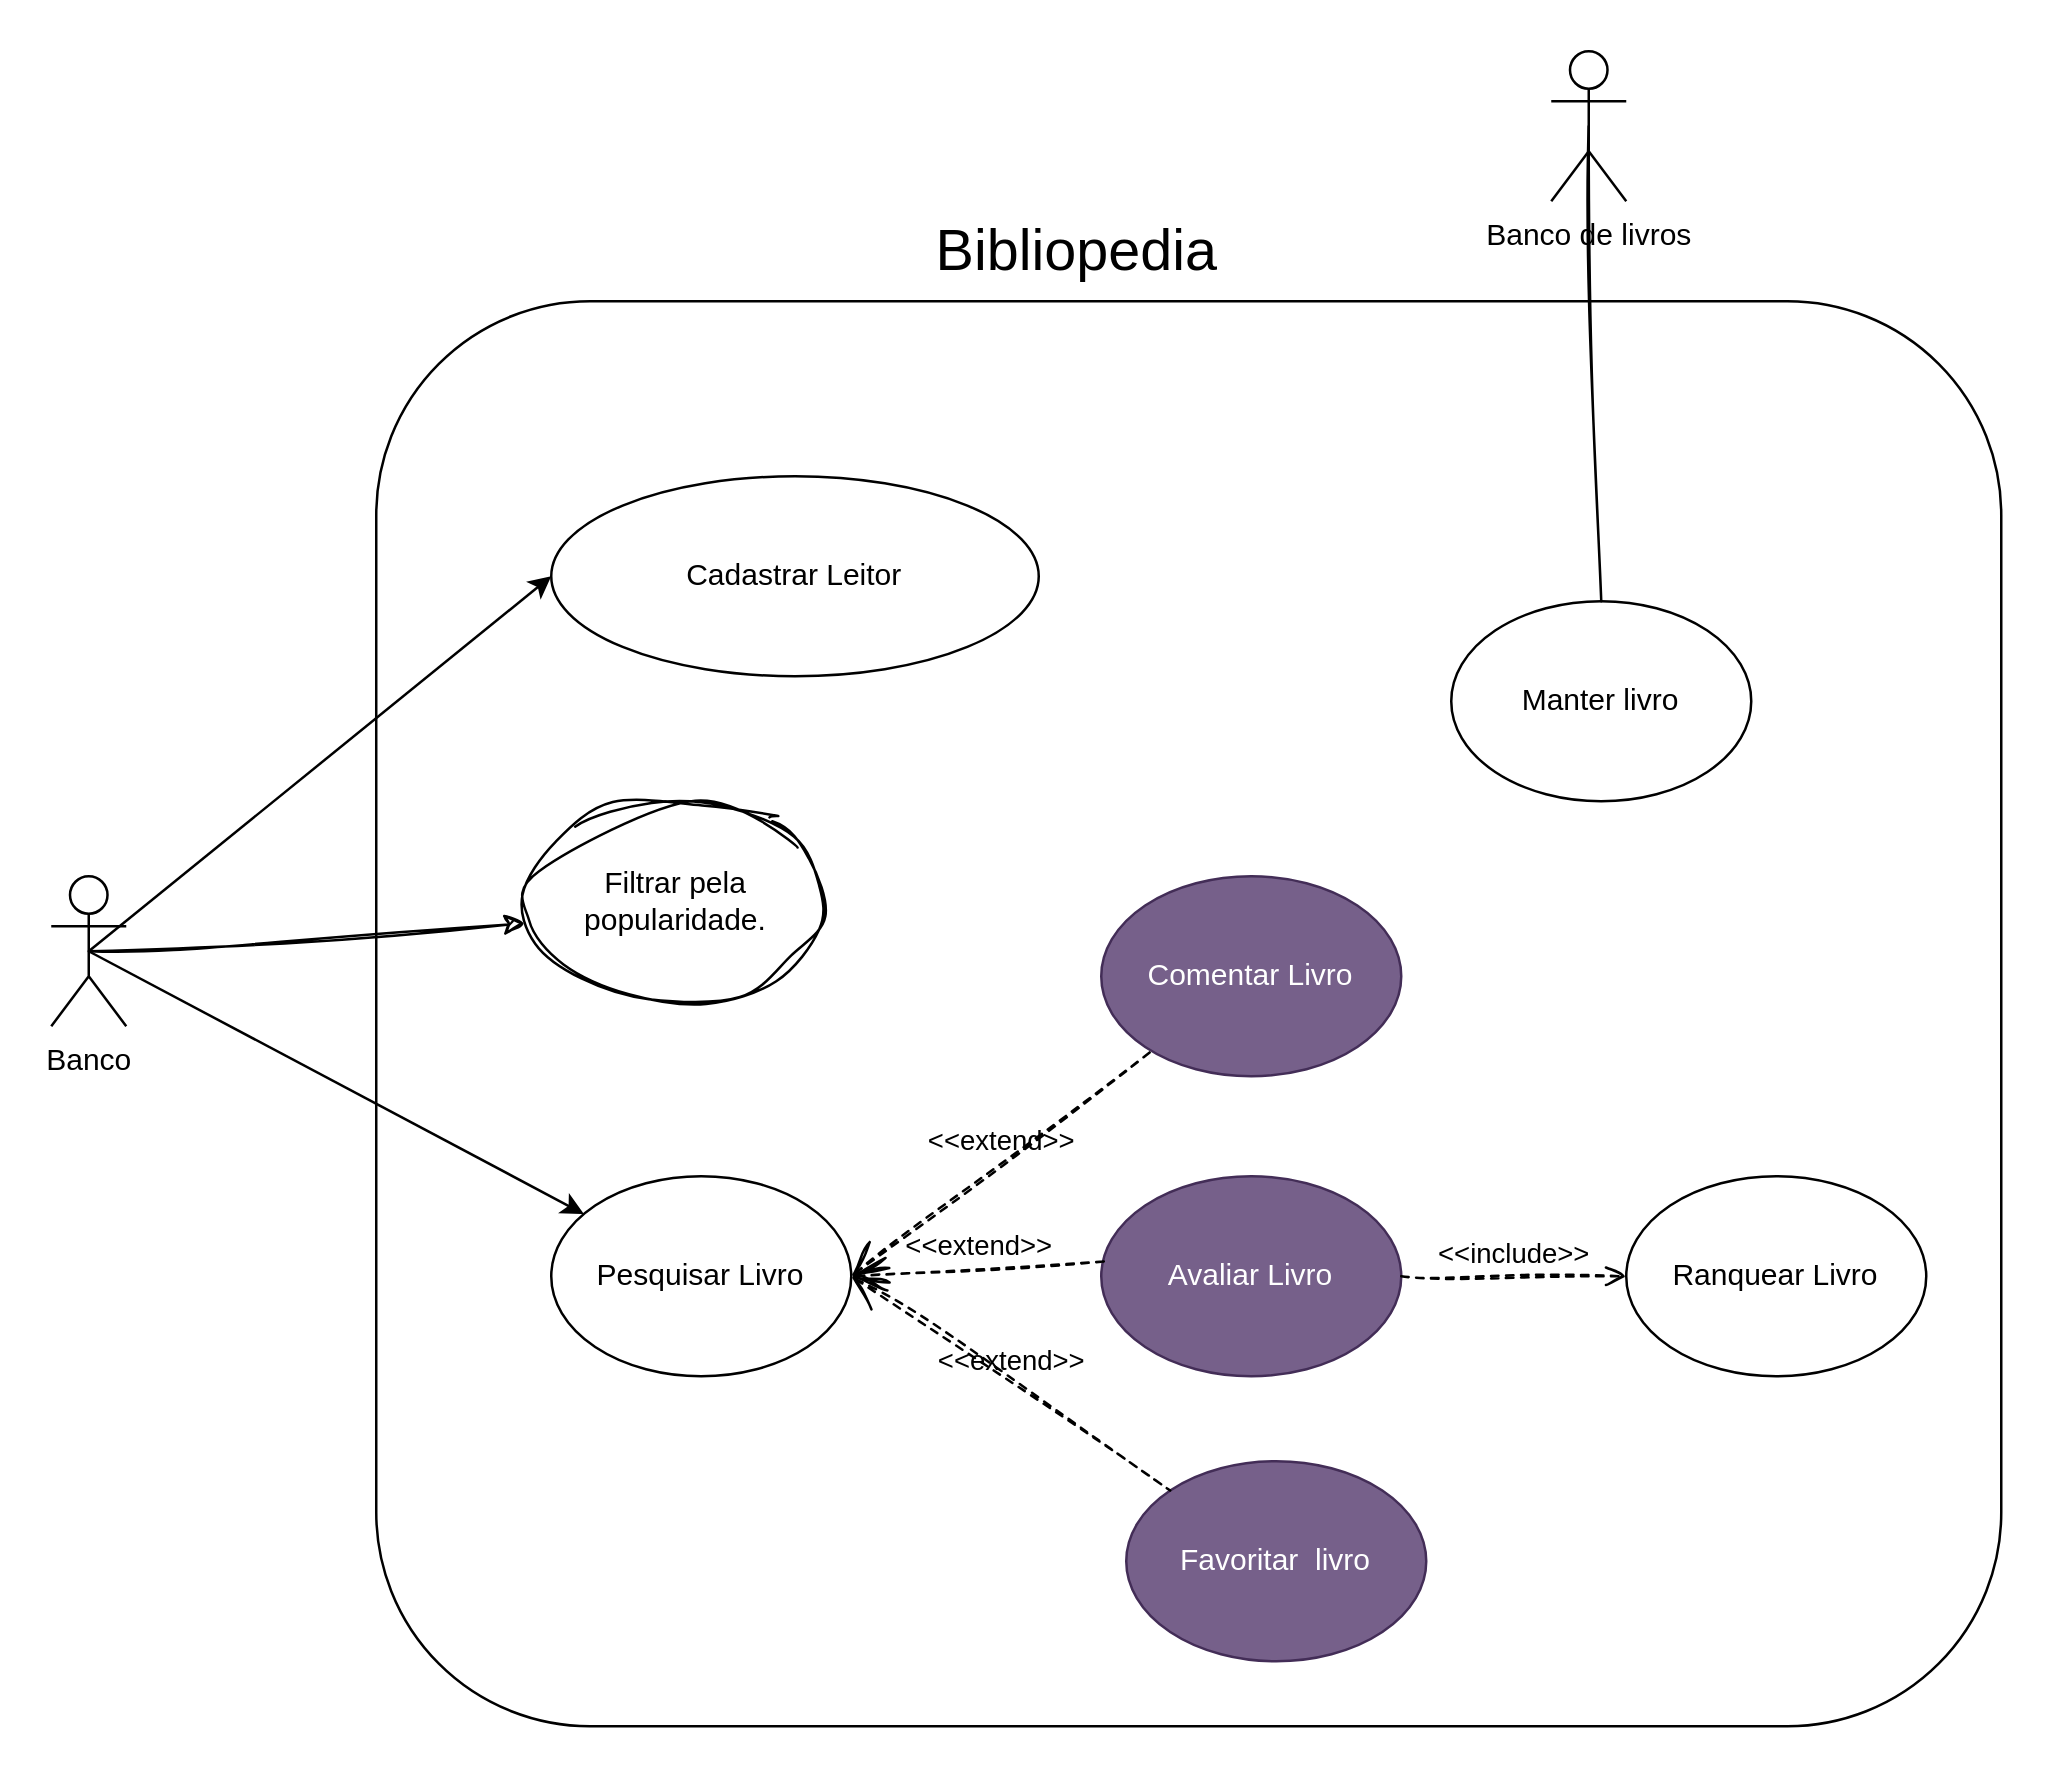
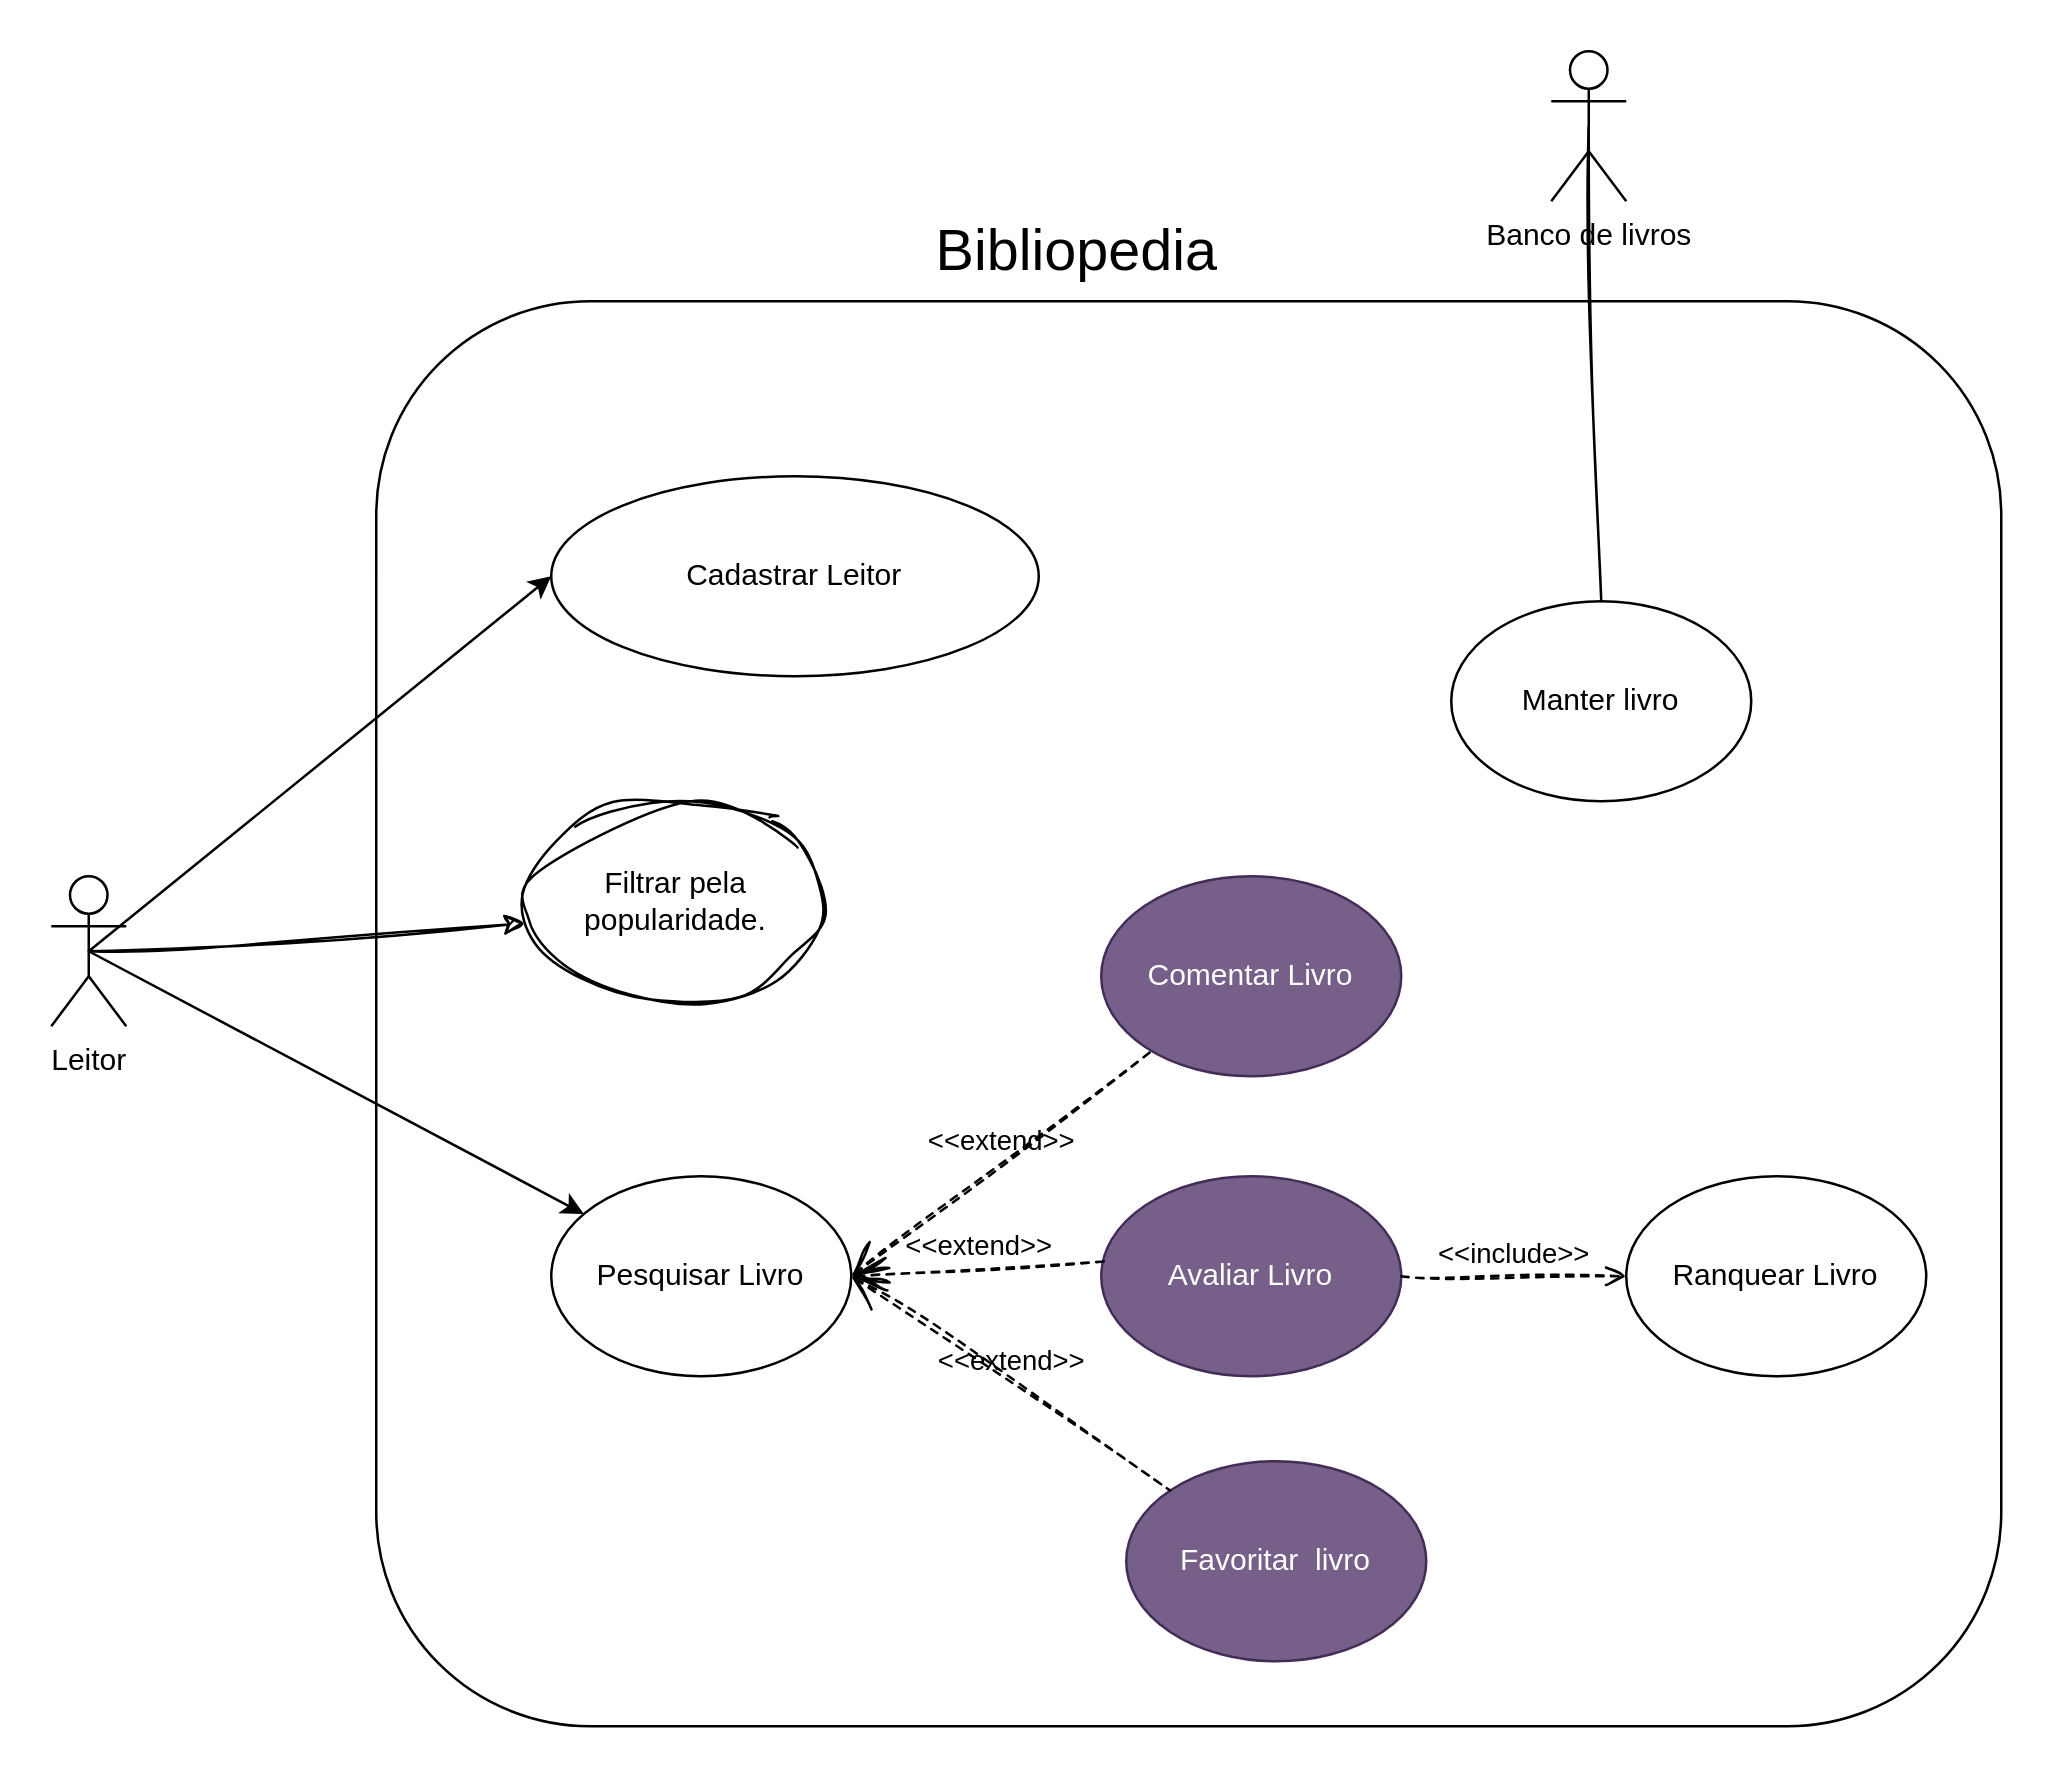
node "Banco": label "Banco" -> "Leitor"
